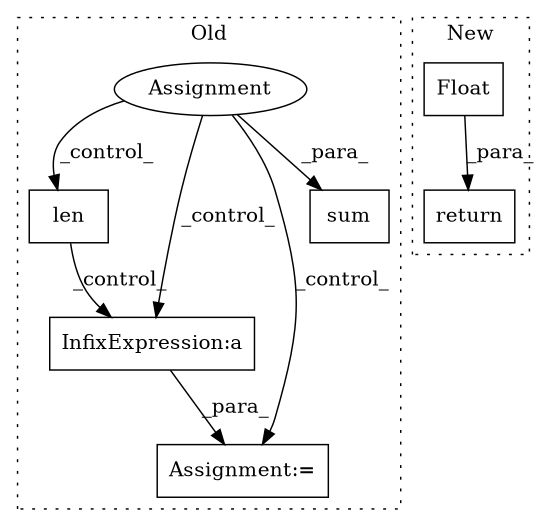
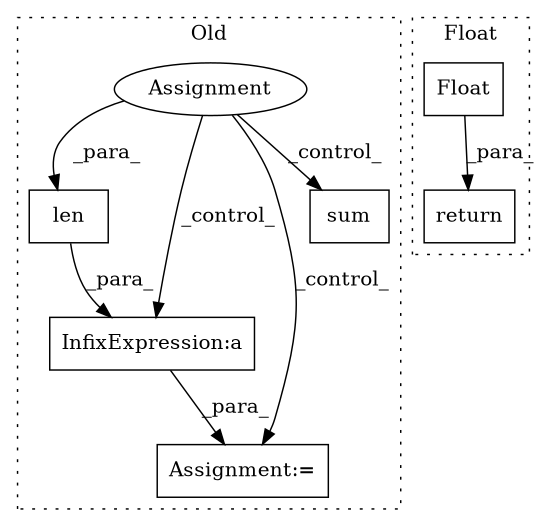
cluster "New": label "New" -> "Float"
edge "Assignment" -> "len": label "_control_" -> "_para_"
edge "Assignment" -> "sum": label "_para_" -> "_control_"
edge "len" -> "InfixExpression:a": label "_control_" -> "_para_"
